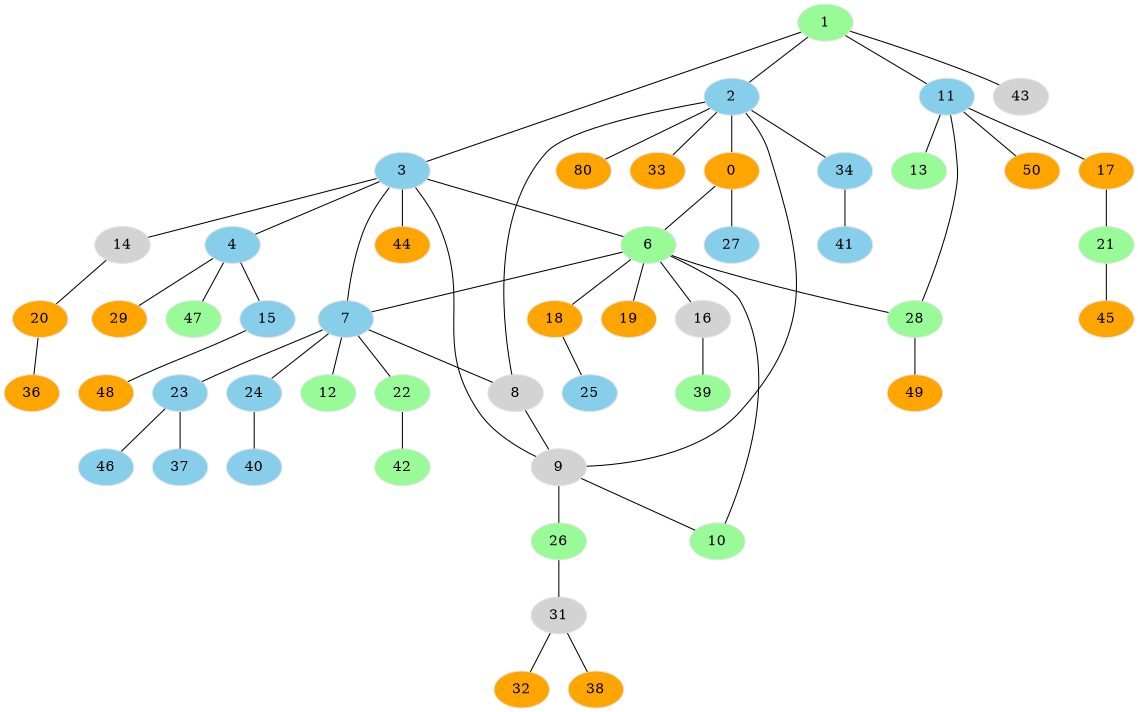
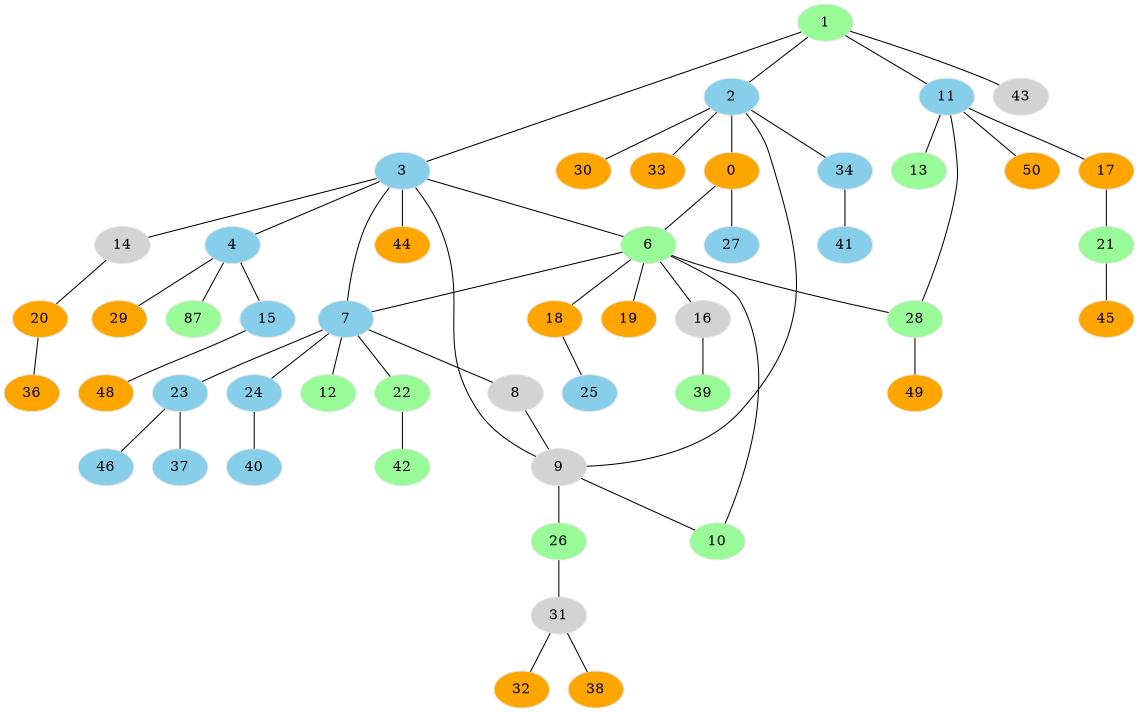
node "80": label "80" -> "30"
edge "2" -- "8": removed
node "47": label "47" -> "87"
